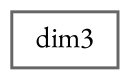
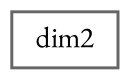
node "dim3": label "dim3" -> "dim2"
